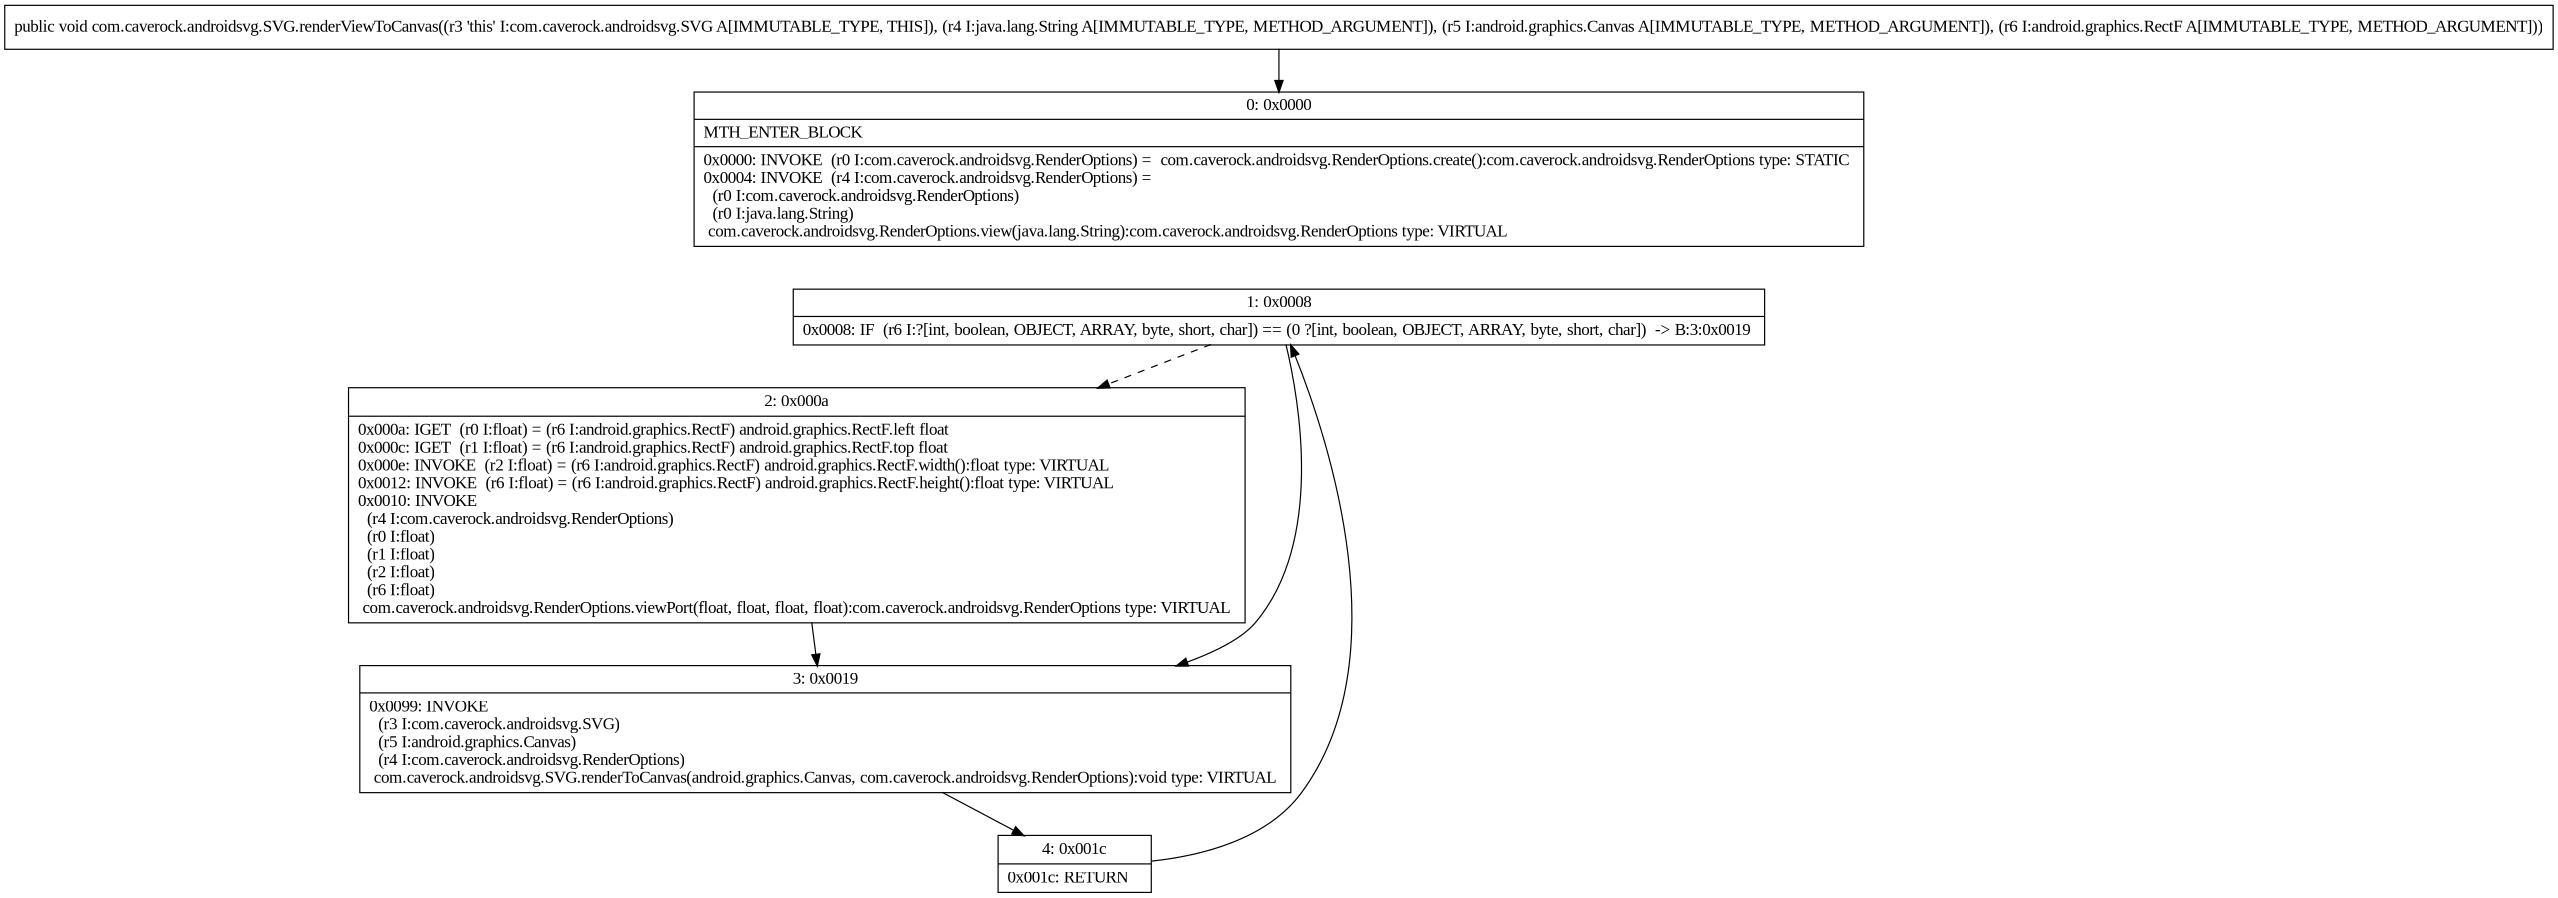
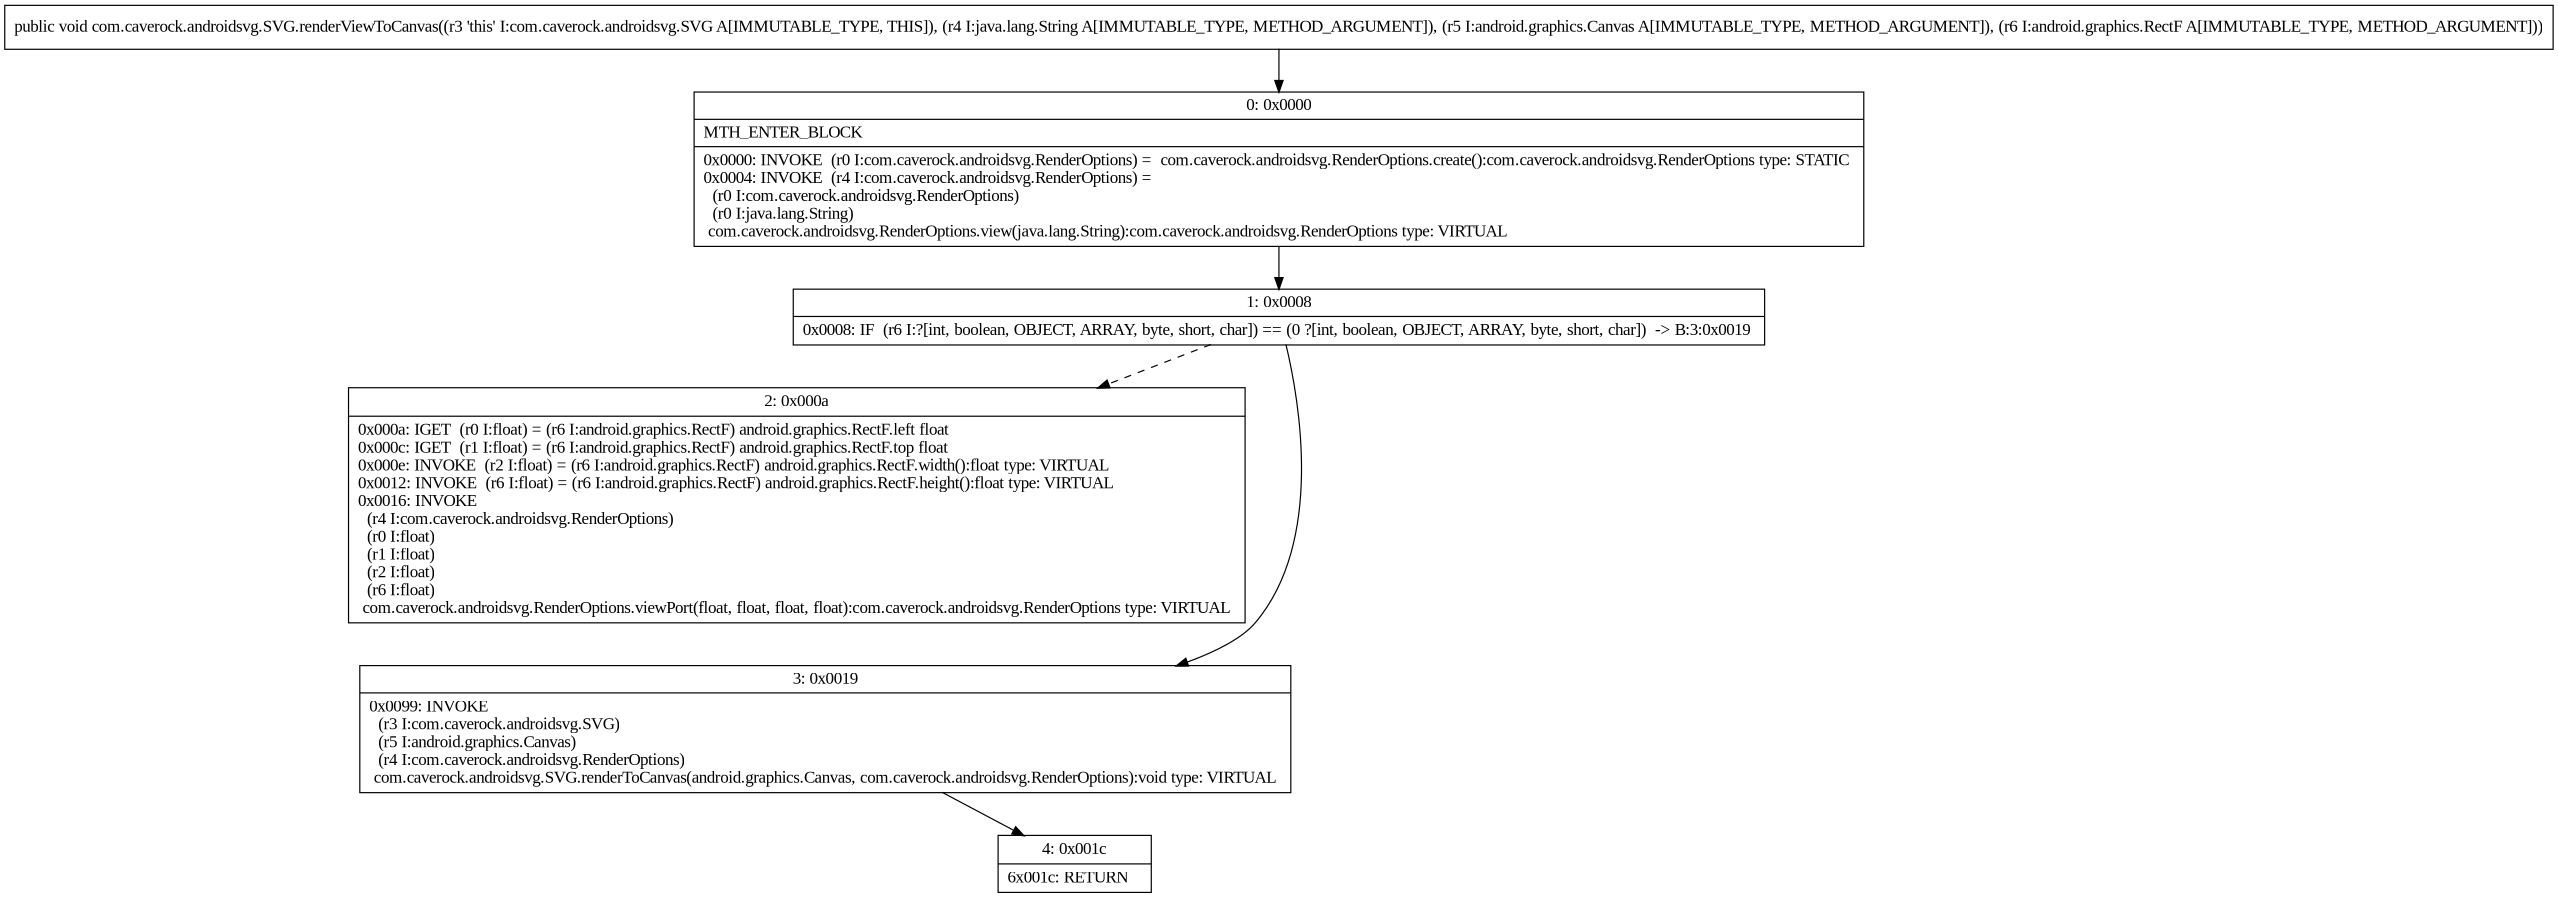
node "2: 0x000a": text "0x0010: INVOKE" -> "0x0016: INVOKE"
edge "2: 0x000a" -> "3: 0x0019": removed
edge "4: 0x001c" -> "1: 0x0008": now "0: 0x0000" -> "1: 0x0008"
node "4: 0x001c": text "0x001c: RETURN" -> "6x001c: RETURN"
